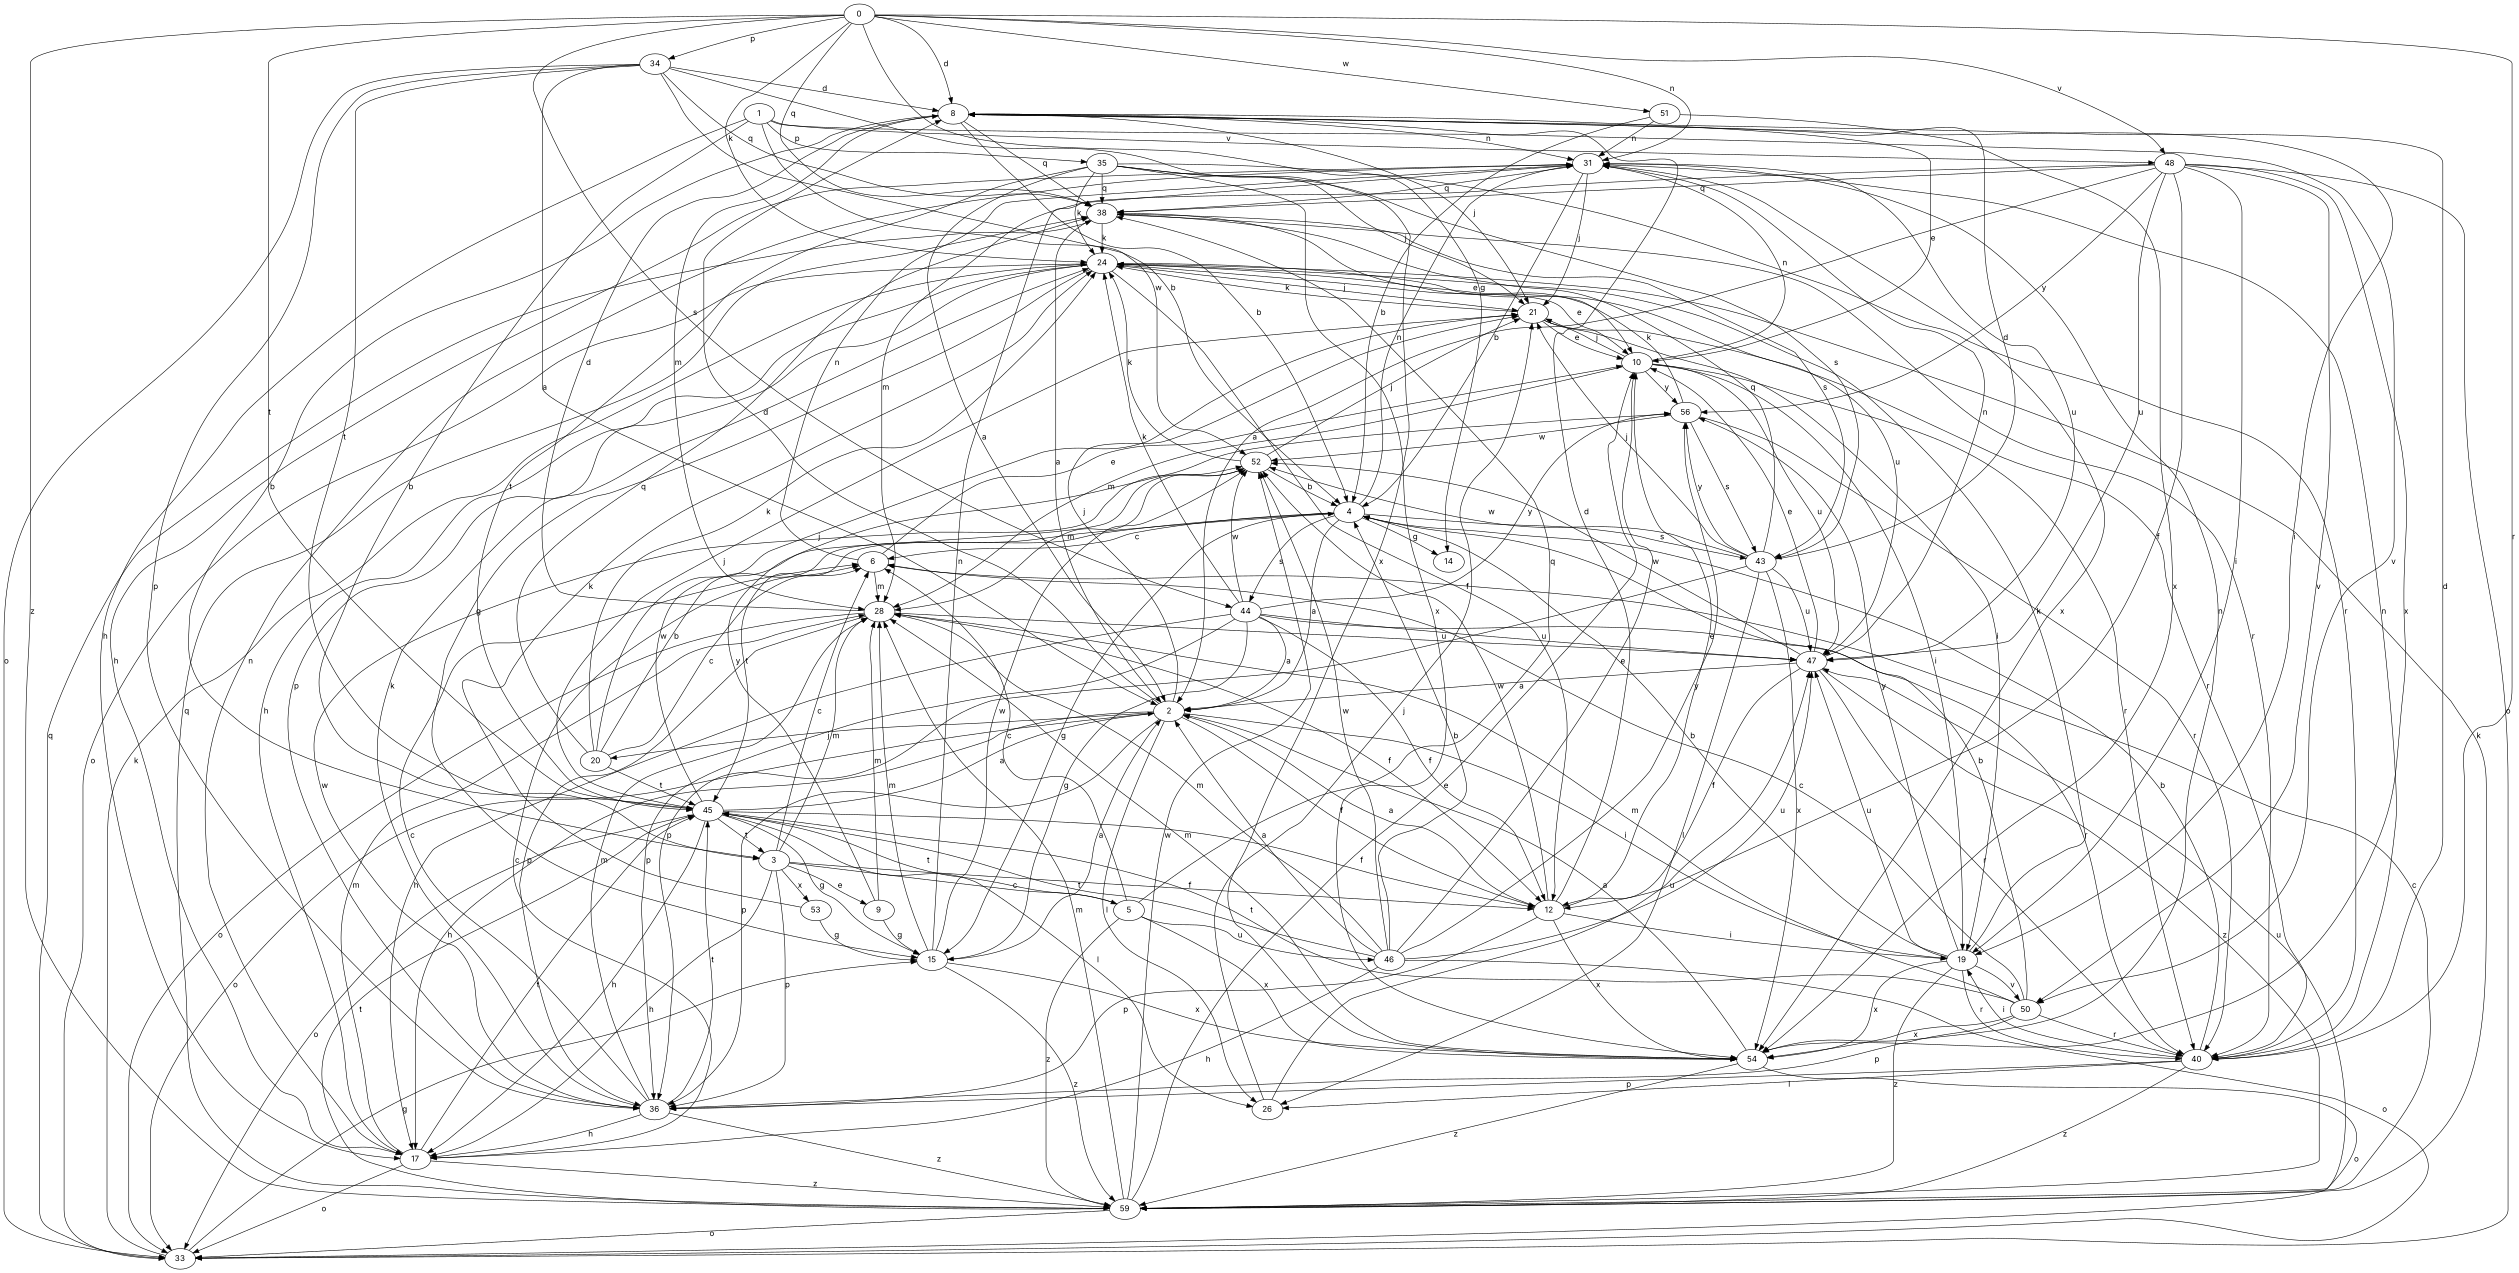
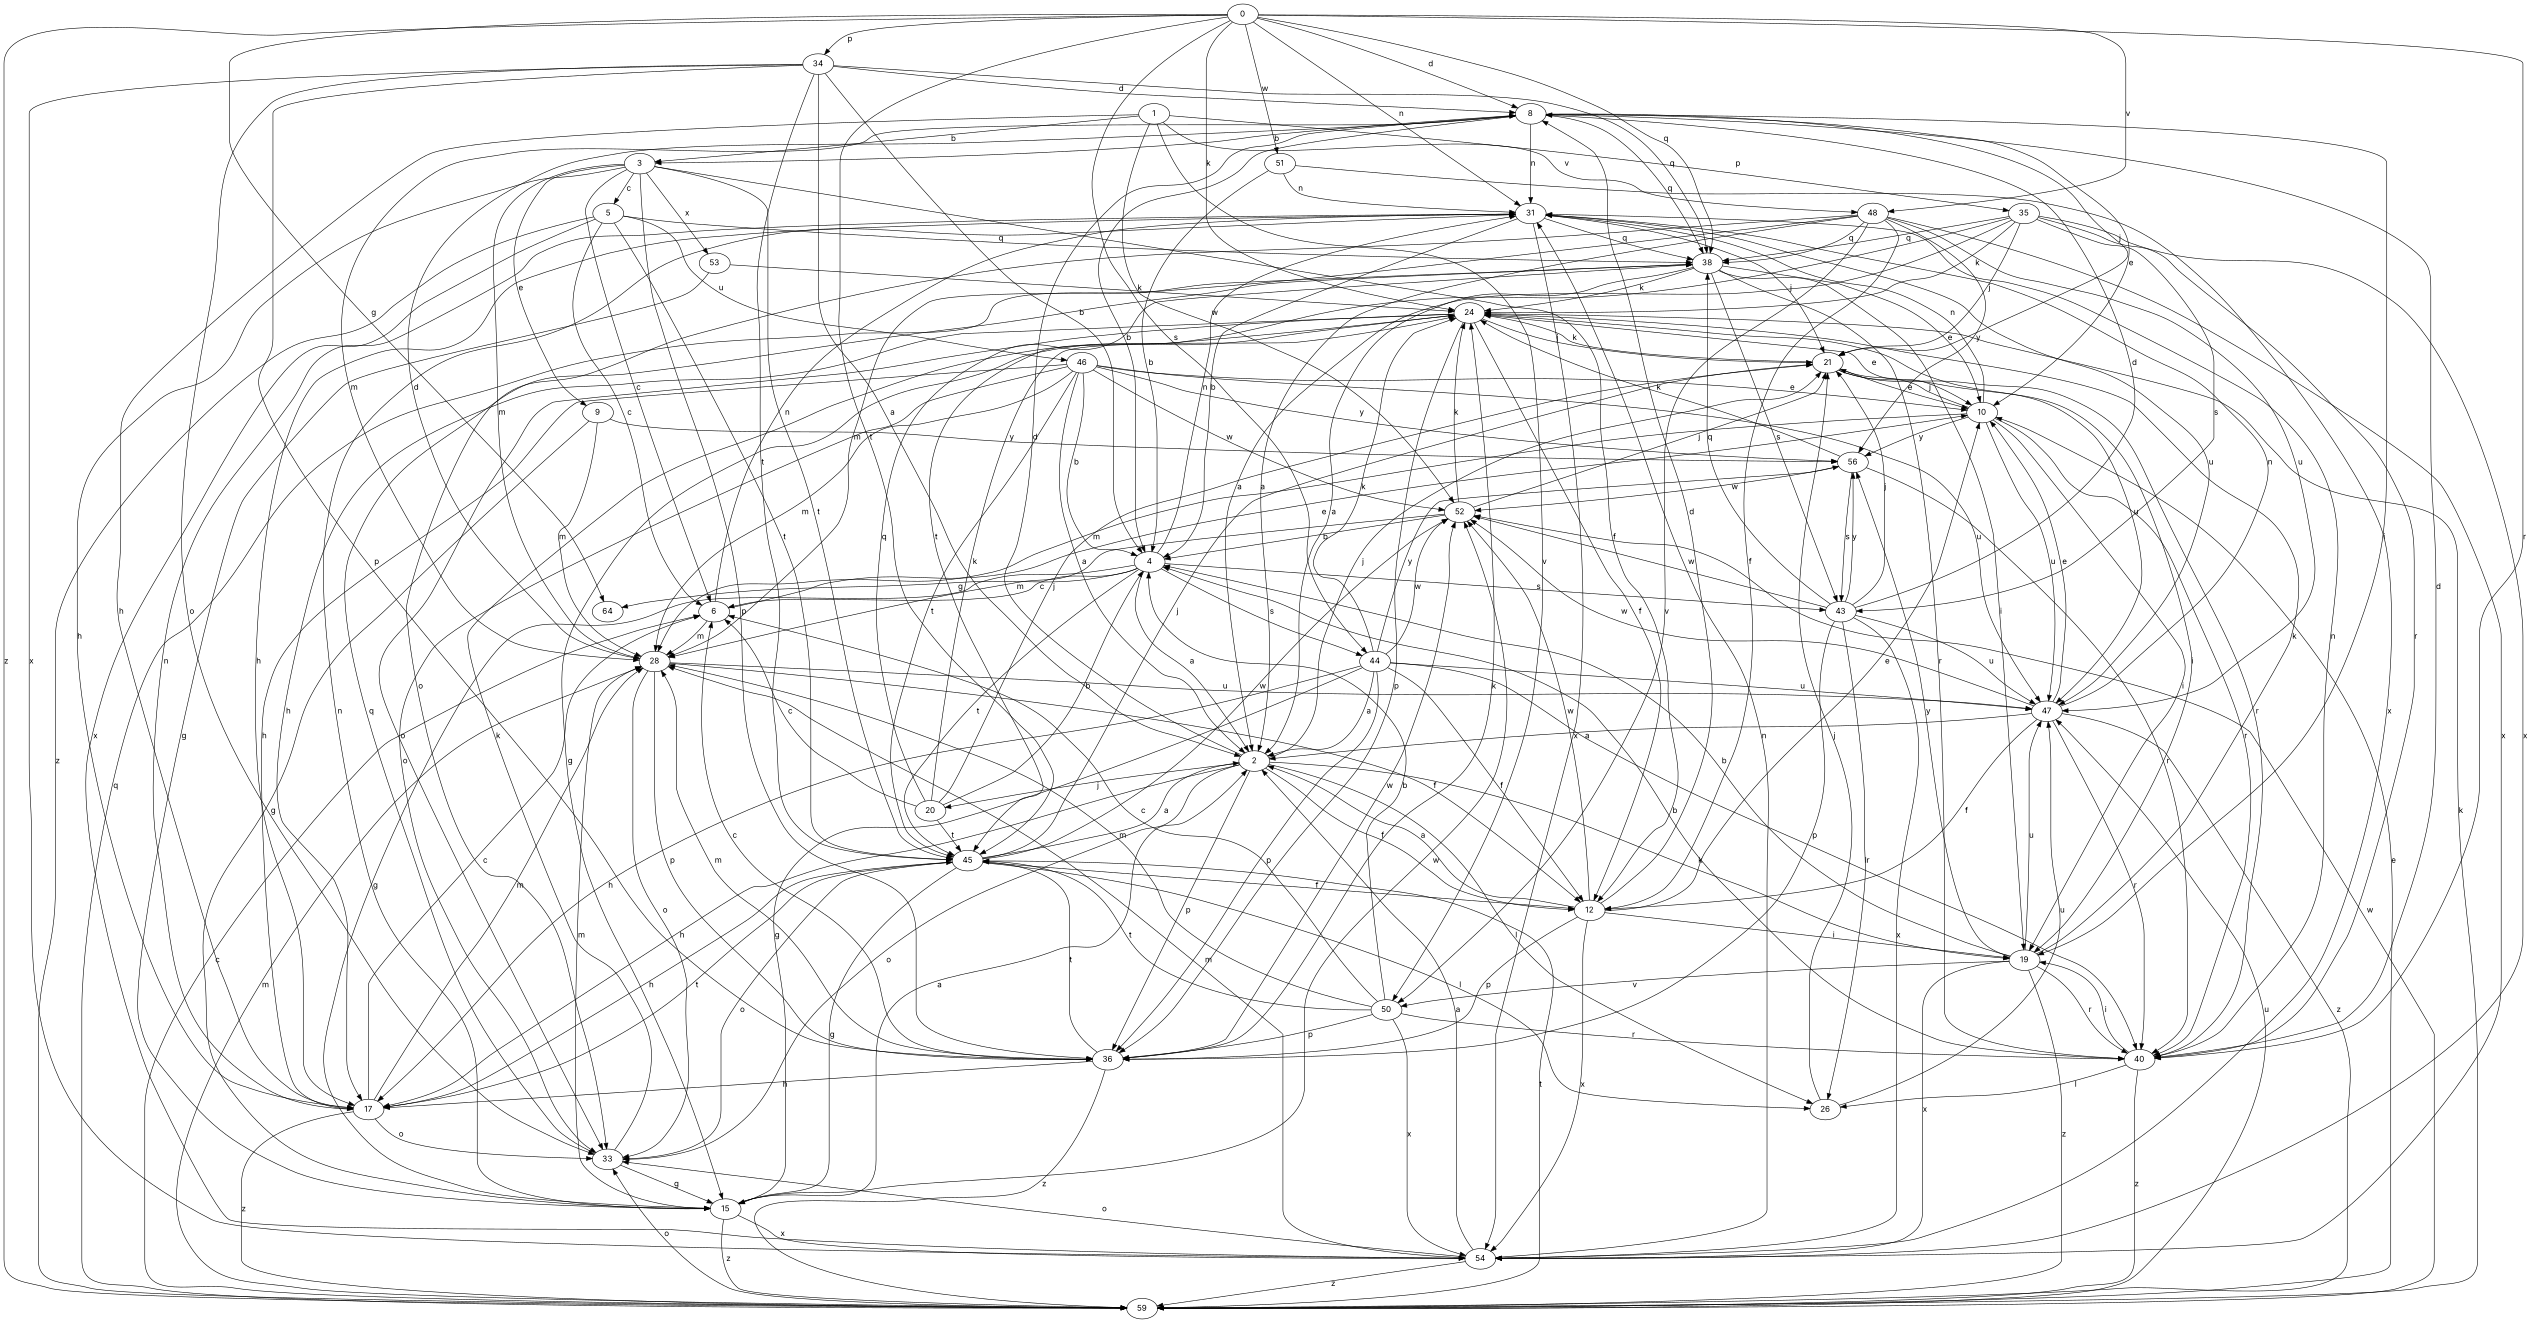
node "14": label "14" -> "64"
edge "48" -> "19": now "38" -> "19"
edge "45" -> "3": reversed
edge "2" -> "19": label "i" -> "k"
edge "40" -> "36": removed, label "p"
